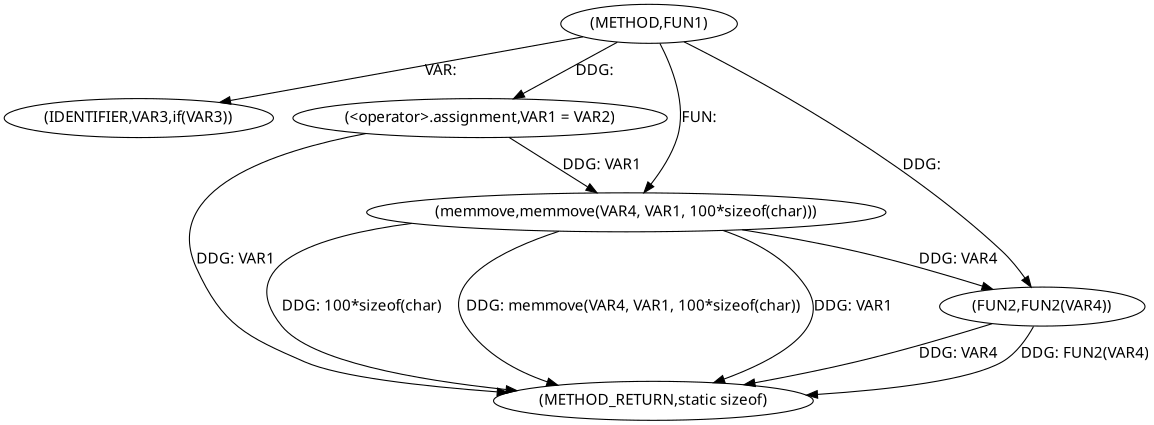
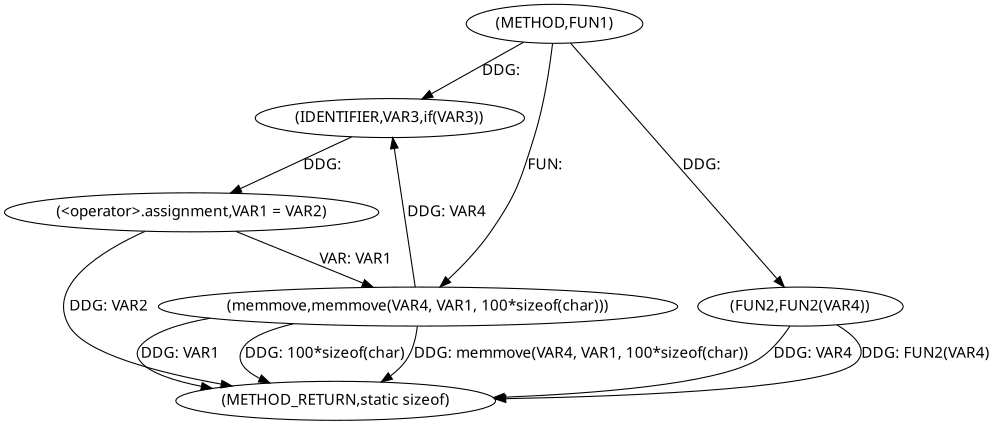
edge "(METHOD,FUN1)" -> "(<operator>.assignment,VAR1 = VAR2)": now "(IDENTIFIER,VAR3,if(VAR3))" -> "(<operator>.assignment,VAR1 = VAR2)"
edge "(METHOD,FUN1)" -> "(IDENTIFIER,VAR3,if(VAR3))": label "VAR: " -> "DDG: "
edge "(<operator>.assignment,VAR1 = VAR2)" -> "(memmove,memmove(VAR4, VAR1, 100*sizeof(char)))": label "DDG: VAR1" -> "VAR: VAR1"
edge "(memmove,memmove(VAR4, VAR1, 100*sizeof(char)))" -> "(FUN2,FUN2(VAR4))": now "(memmove,memmove(VAR4, VAR1, 100*sizeof(char)))" -> "(IDENTIFIER,VAR3,if(VAR3))"
edge "(<operator>.assignment,VAR1 = VAR2)" -> "(METHOD_RETURN,static sizeof)": label "DDG: VAR1" -> "DDG: VAR2"
